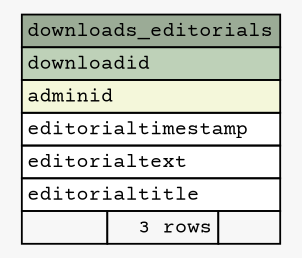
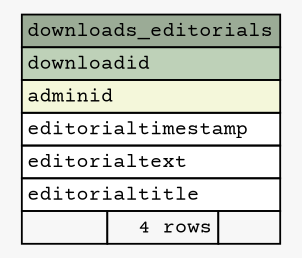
node "downloads_editorials": text "3 rows" -> "4 rows"
